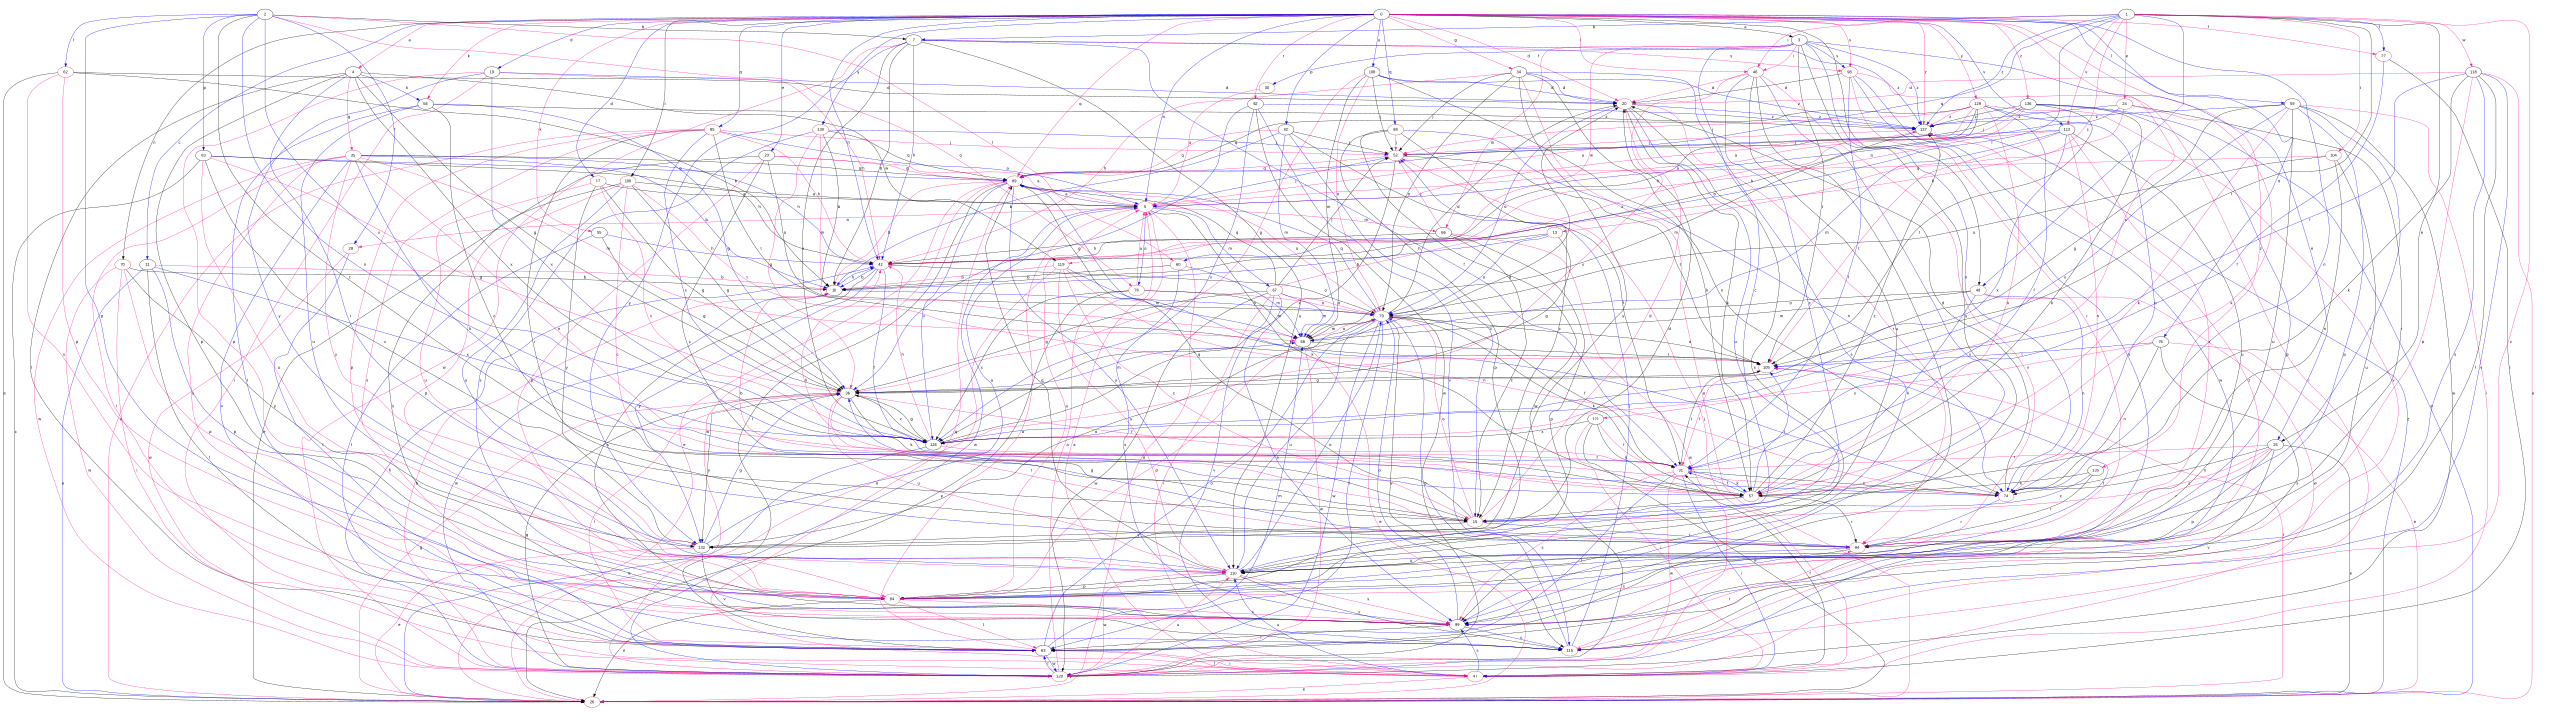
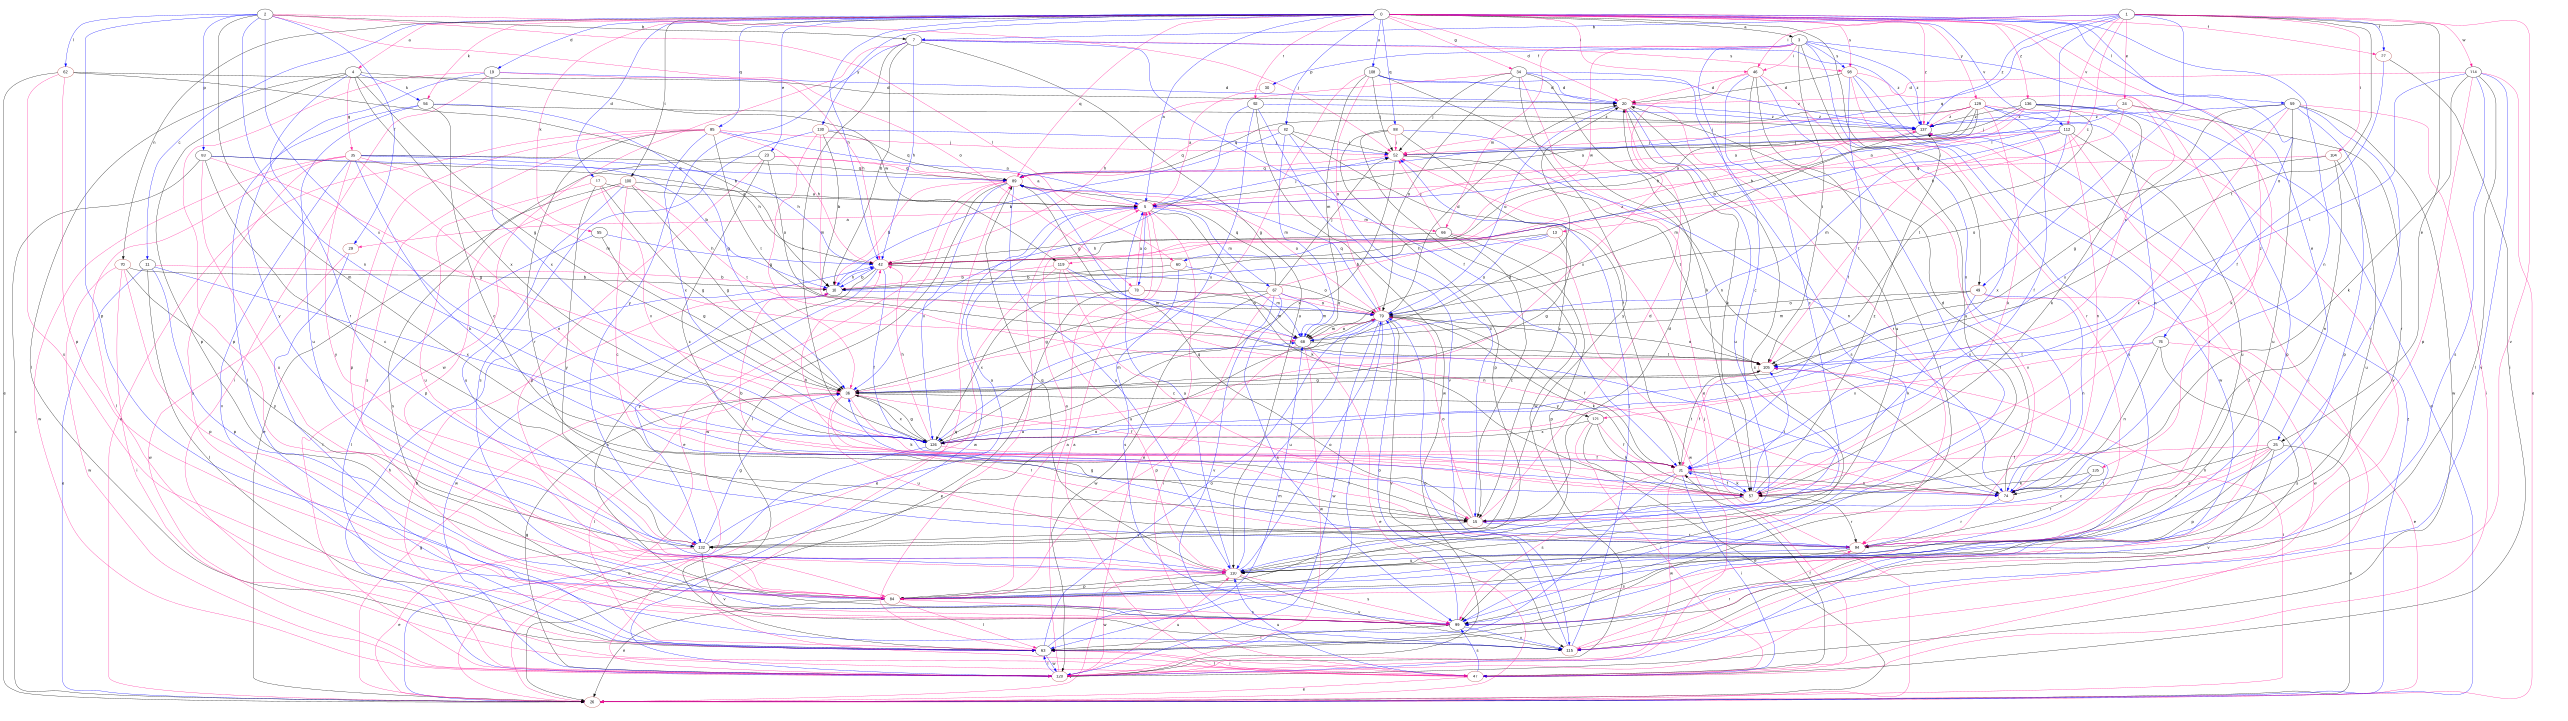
edge "2" -> "52": added, label "j"
node "118": label "118" -> "114"
edge "129" -> "5": color deeppink -> black
edge "89" -> "5": now "110" -> "5"
edge "2" -> "15": label "c" -> "m"
node "36": color black -> brown
edge "36" -> "132": now "36" -> "121"
edge "36" -> "57": color black -> deeppink
